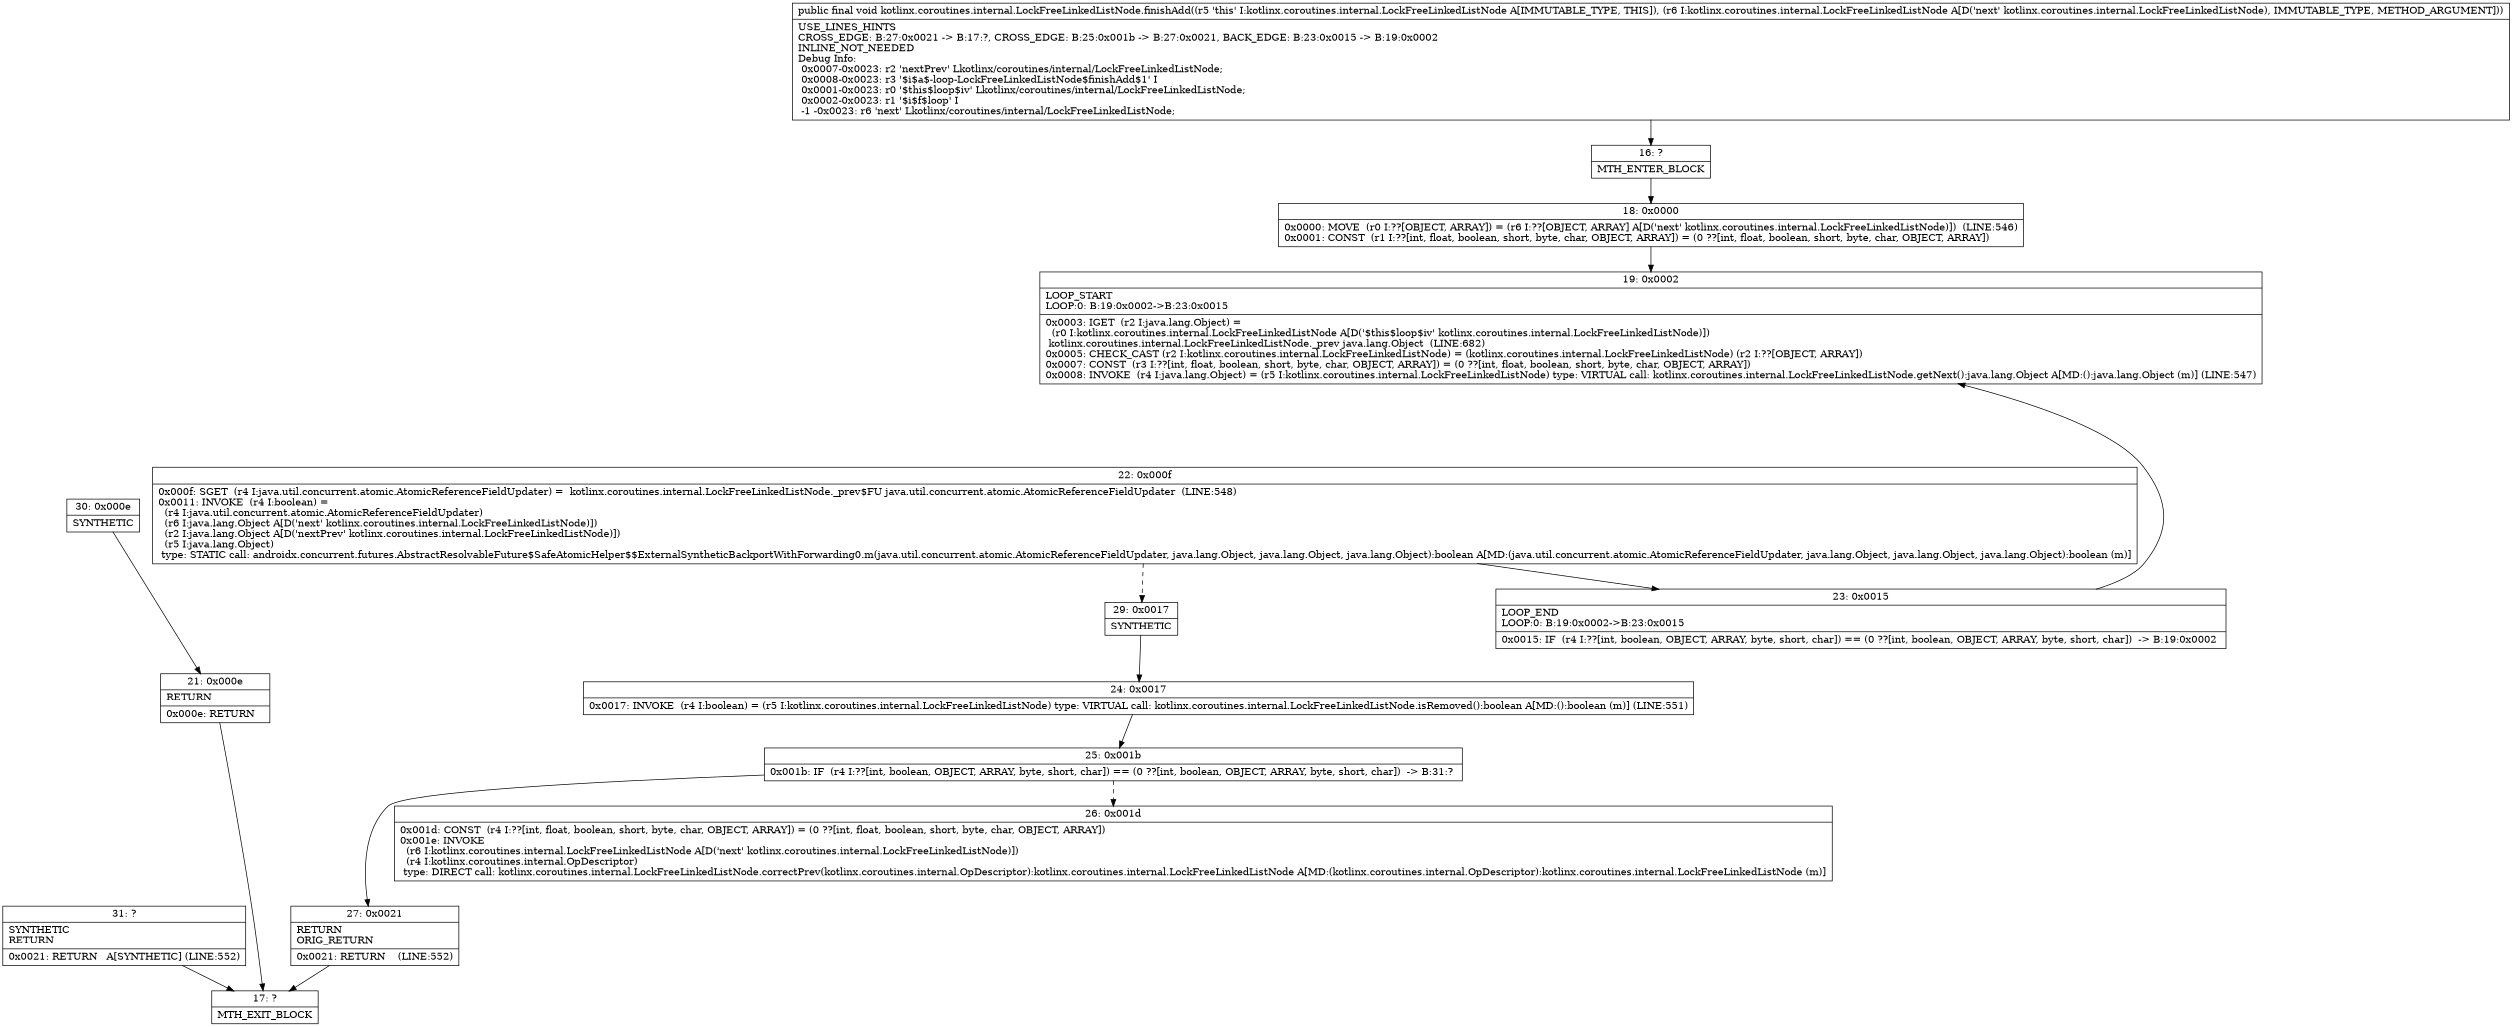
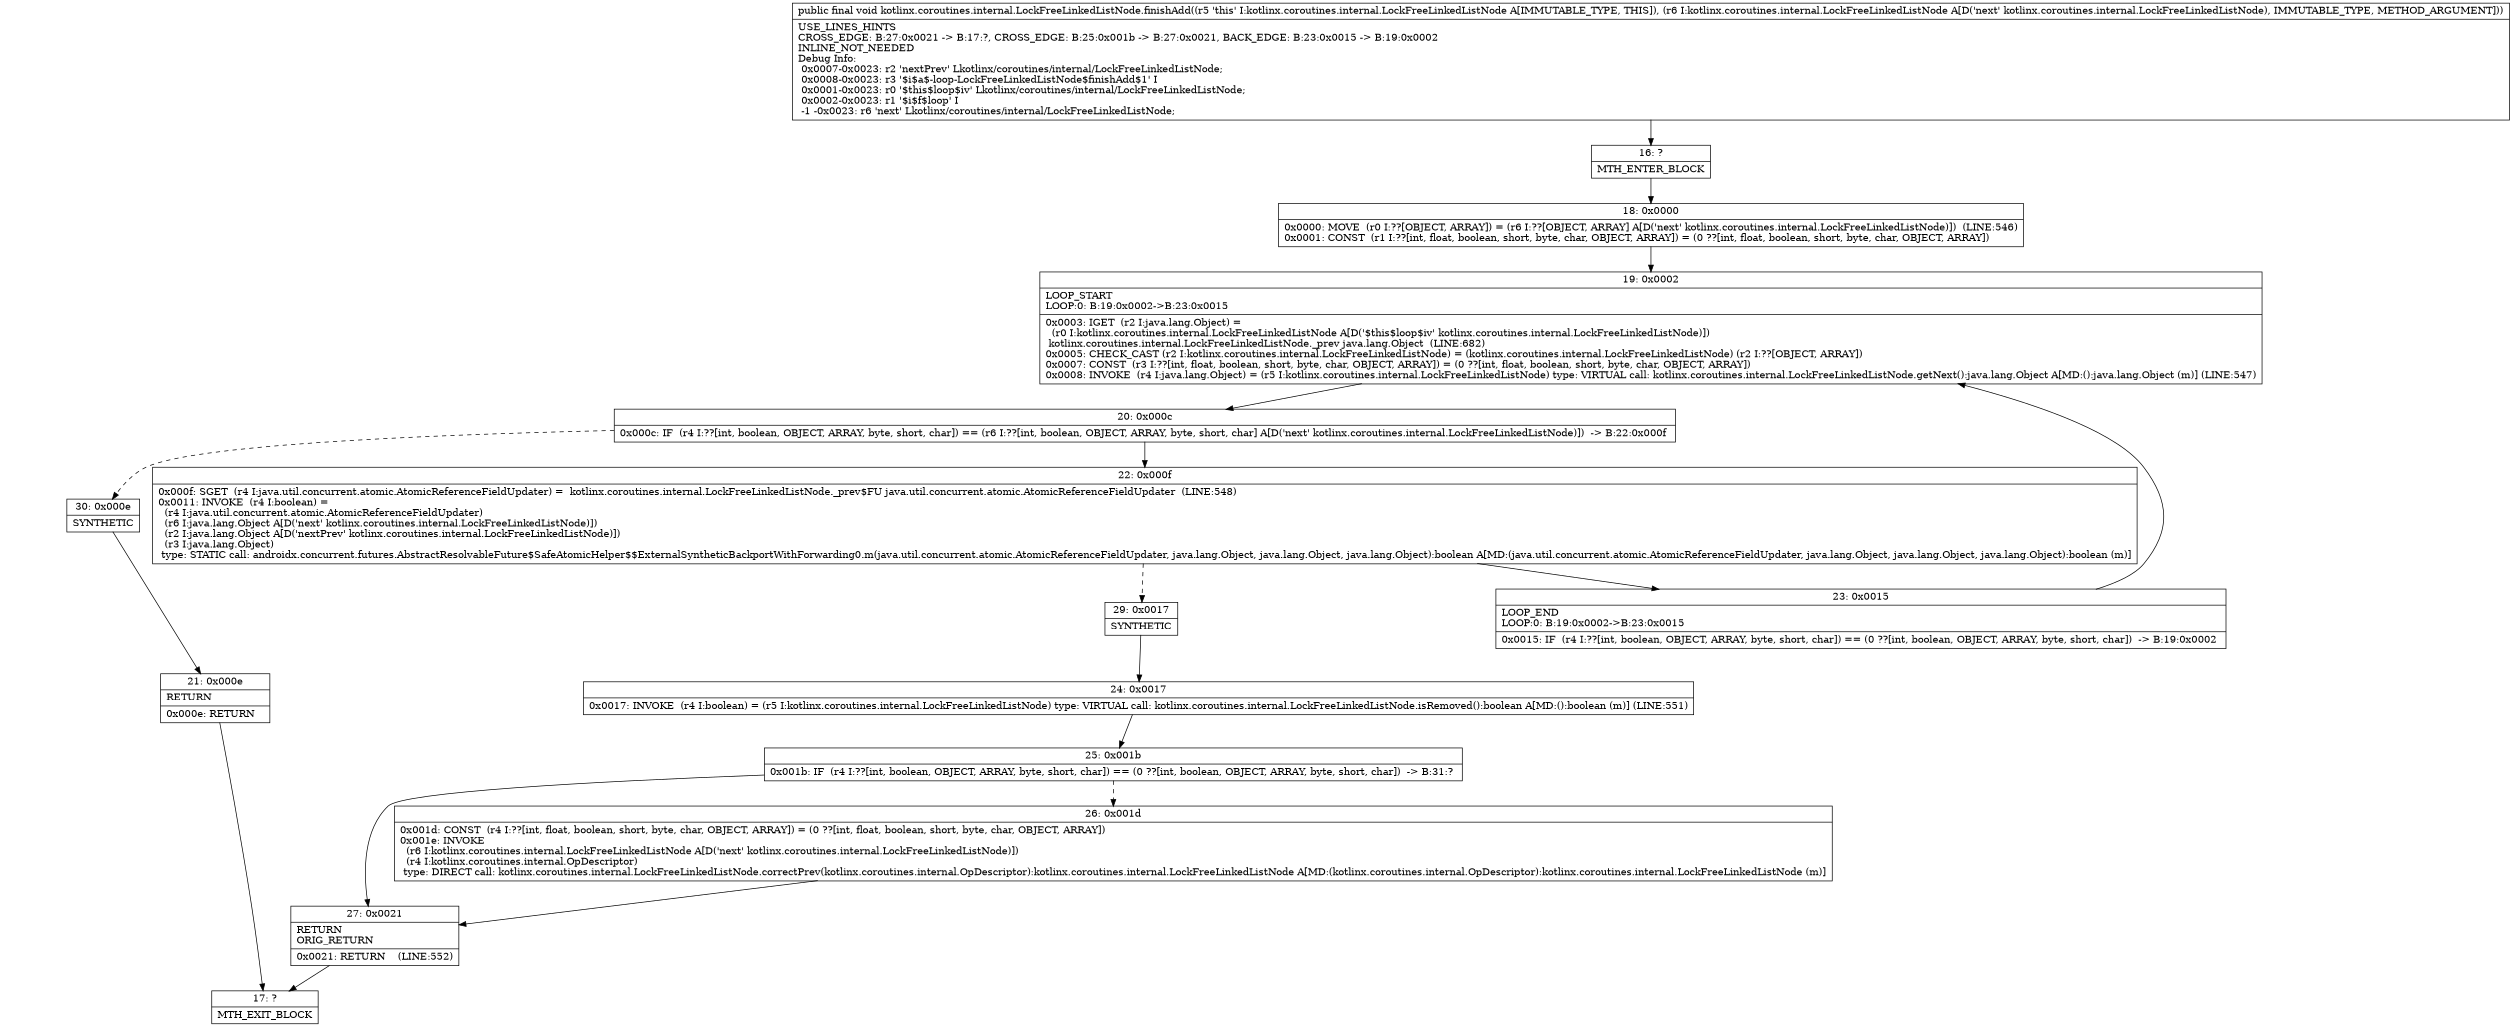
node "20: 0x000c": added
node "22: 0x000f": text "(r5 I:java.lang.Object)" -> "(r3 I:java.lang.Object)"
edge "26: 0x001d" -> "27: 0x0021": added
node "31: ?": removed
